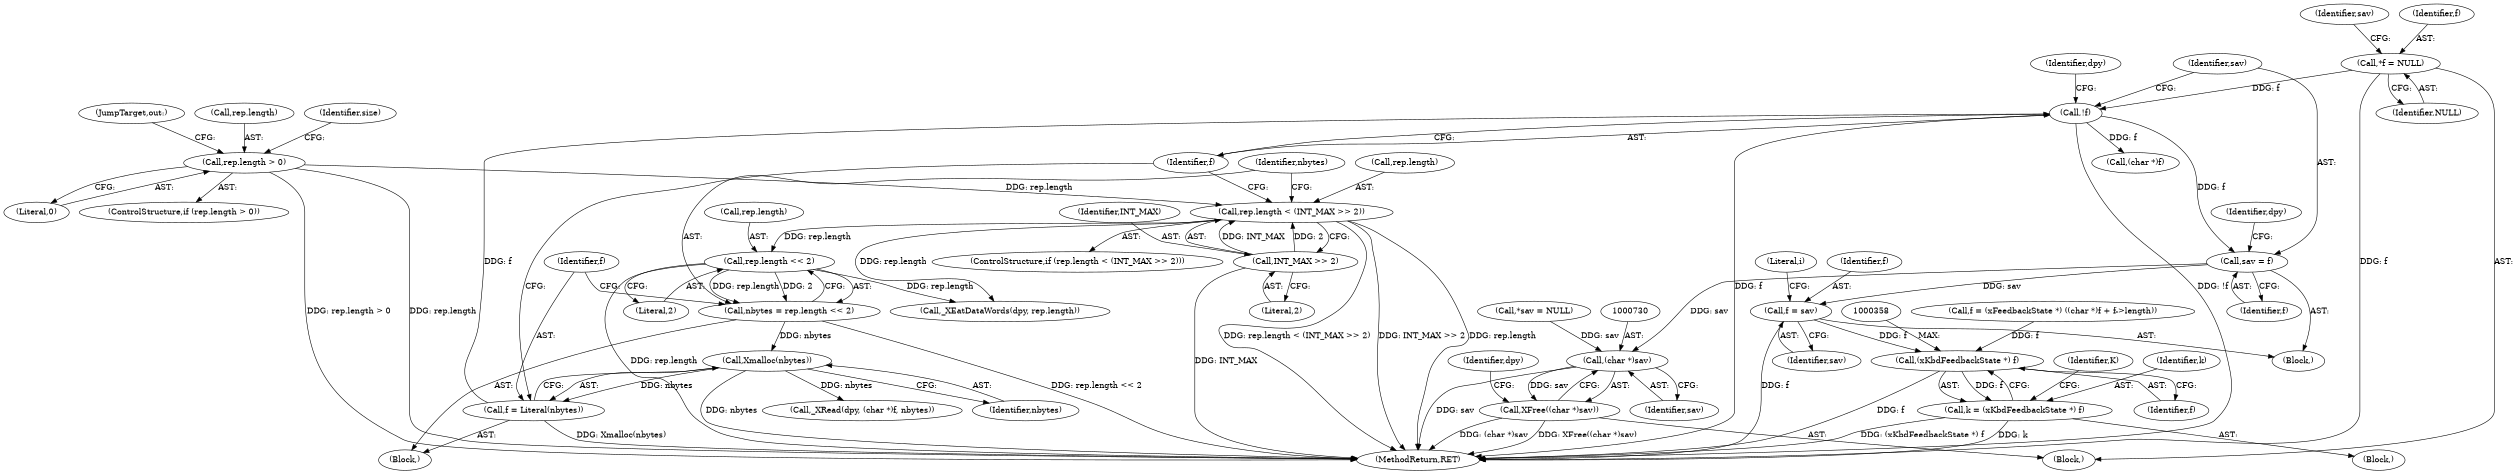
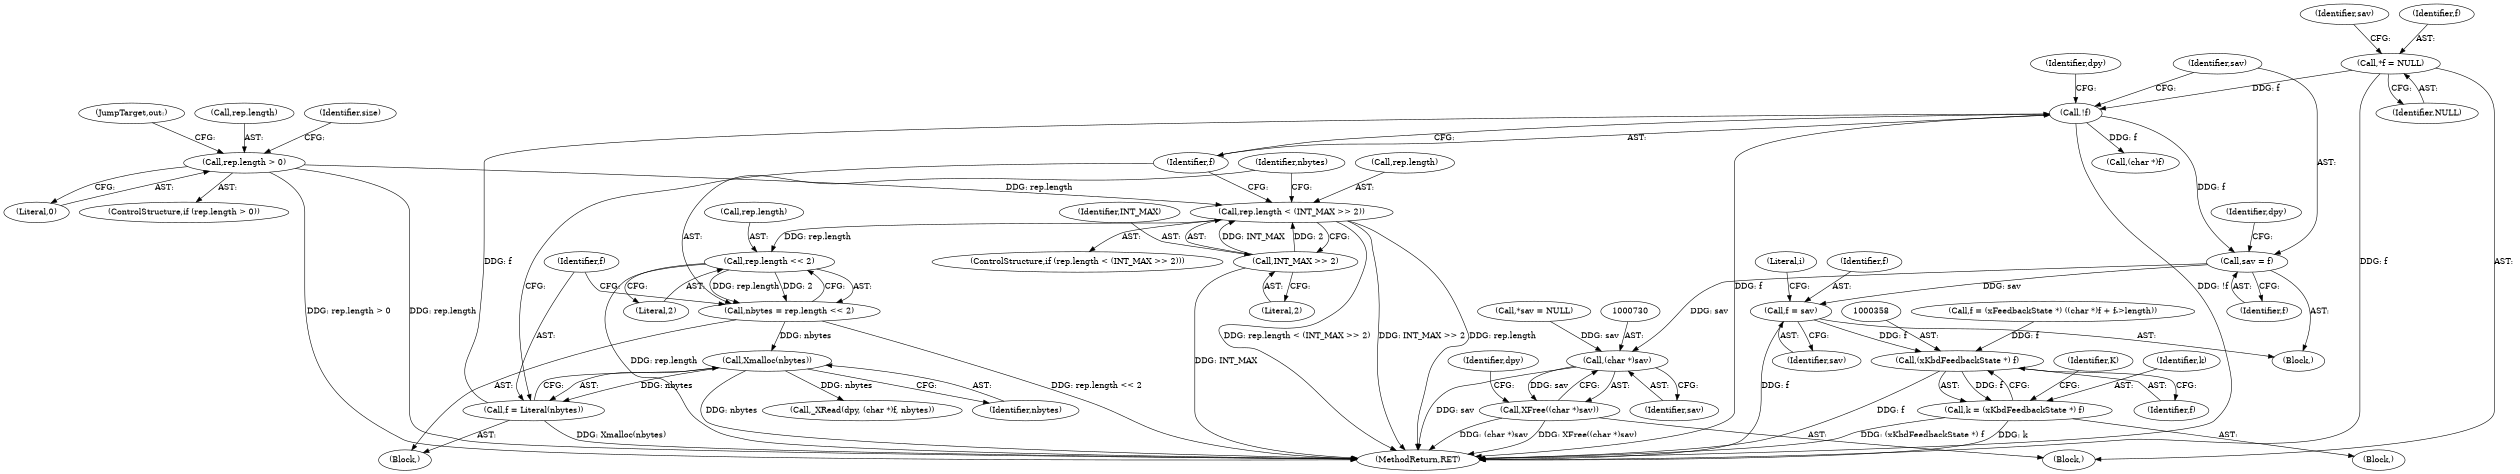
node "(Call,_XEatDataWords(dpy, rep.length))": removed
edge "1000358" -> "(Call,(xKbdFeedbackState *) f)": label "MAX: " -> "AST: "
